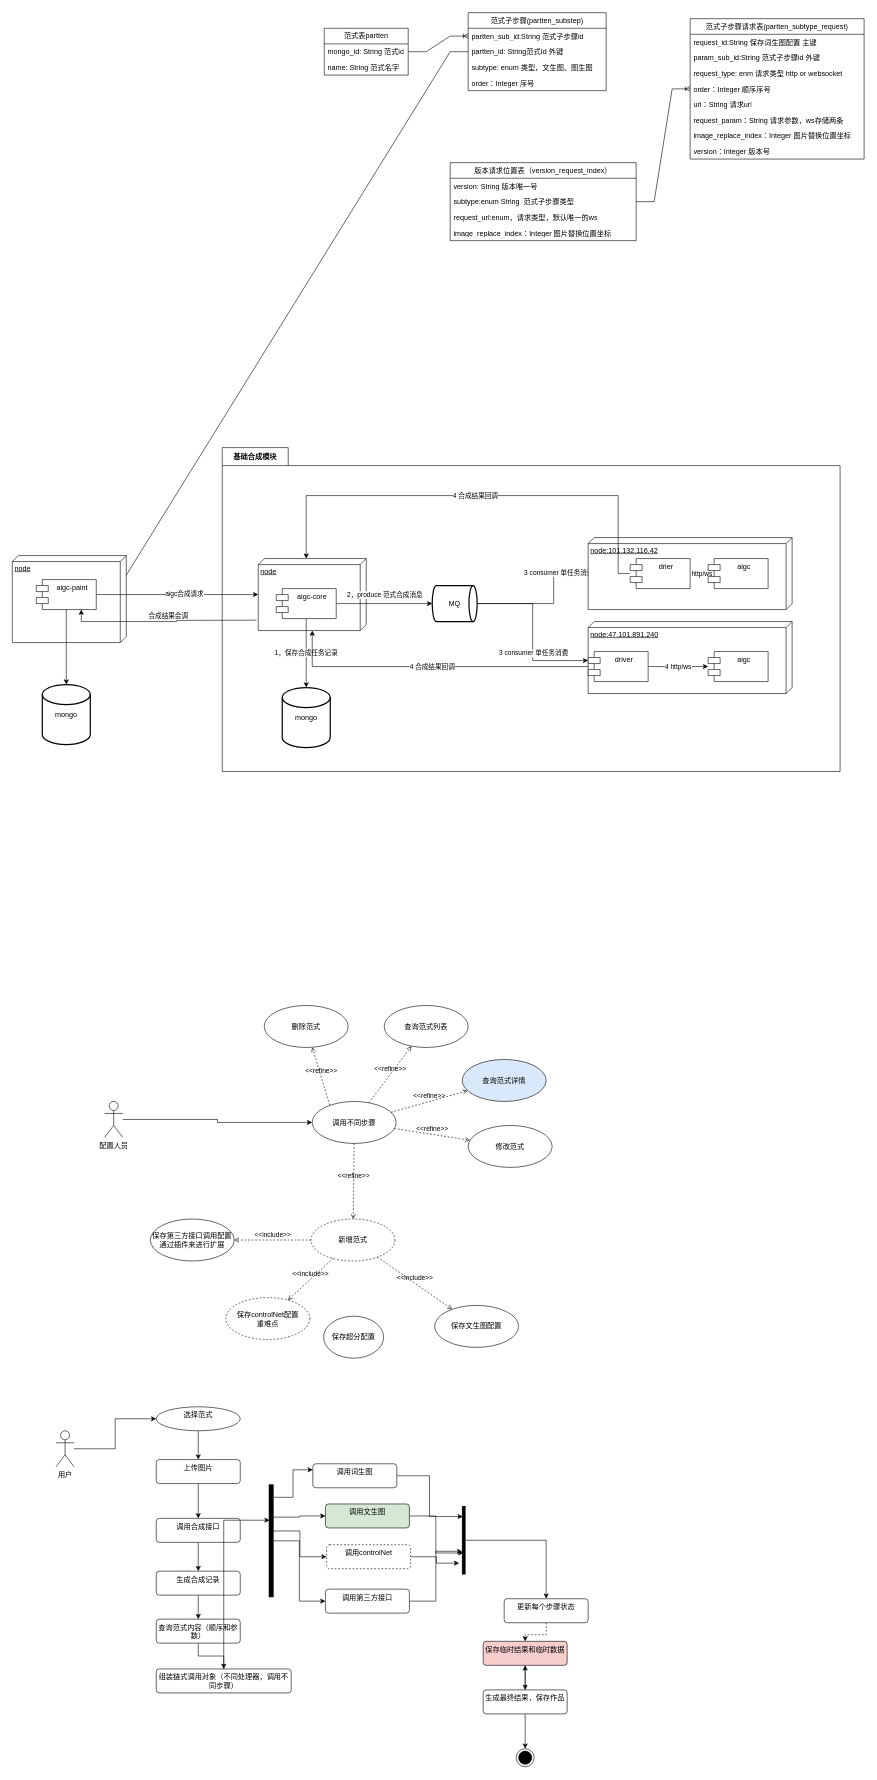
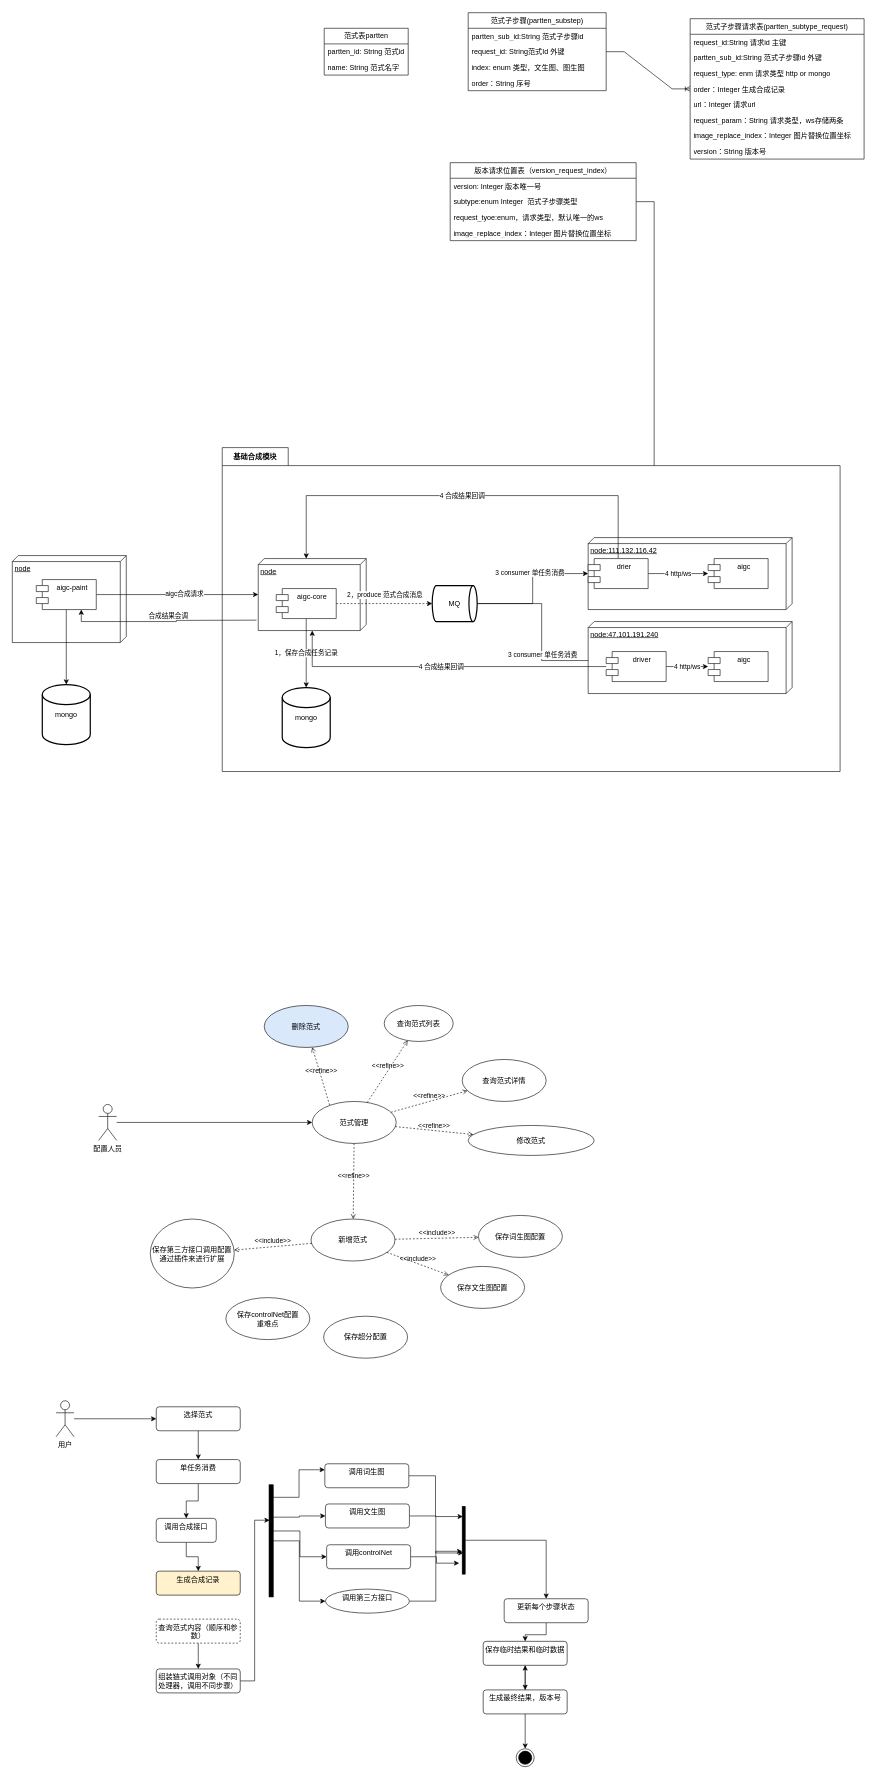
node "request_id:String 保存词生图配置 主键": label "request_id:String 保存词生图配置 主键" -> "request_id:String 请求id 主键"
edge "范式表partten" -> "partten_sub_id:String 范式子步骤id": removed
node "partten_id: String范式Id 外键": label "partten_id: String范式Id 外键" -> "request_id: String范式Id 外键"
node "mongo_id: String 范式id": label "mongo_id: String 范式id" -> "partten_id: String 范式id"
node "param_sub_id:String 范式子步骤id 外键": label "param_sub_id:String 范式子步骤id 外键" -> "partten_sub_id:String 范式子步骤id 外键"
node "subtype: enum 类型，文生图、图生图": label "subtype: enum 类型，文生图、图生图" -> "index: enum 类型，文生图、图生图"
node "request_type: enm 请求类型 http or websocket": label "request_type: enm 请求类型 http or websocket" -> "request_type: enm 请求类型 http or mongo"
node "order：Integer 序号": label "order：Integer 序号" -> "order：String 序号"
node "order：Integer 顺序序号": label "order：Integer 顺序序号" -> "order：Integer 生成合成记录"
node "url：String 请求url": label "url：String 请求url" -> "url：Integer 请求url"
node "request_param：String 请求参数，ws存储两条": label "request_param：String 请求参数，ws存储两条" -> "request_param：String 请求类型，ws存储两条"
edge "版本请求位置表（version_request_index）" -> "范式子步骤请求表(partten_subtype_request)": now "版本请求位置表（version_request_index）" -> "MQ"
node "version：Integer 版本号": label "version：Integer 版本号" -> "version：String 版本号"
node "version: String 版本唯一号": label "version: String 版本唯一号" -> "version: Integer 版本唯一号"
node "subtype:enum String 范式子步骤类型": label "subtype:enum String 范式子步骤类型" -> "subtype:enum Integer 范式子步骤类型"
node "request_url:enum，请求类型，默认唯一的ws": label "request_url:enum，请求类型，默认唯一的ws" -> "request_tyoe:enum，请求类型，默认唯一的ws"
edge "范式子步骤(partten_substep)" -> "aigc-paint": now "范式子步骤(partten_substep)" -> "范式子步骤请求表(partten_subtype_request)"
node "node:101.132.116.42": label "node:101.132.116.42" -> "node:111.132.116.42"
node "drier": moved (660, 573) -> (618, 573)
edge "aigc-core" -> "MQ": style solid -> dashed
node "node:47.101.891.240": label "node:47.101.891.240" -> "node:47.101.191.240"
node "driver": moved (618, 666) -> (636, 666)
node "删除范式": fillcolor #ffffff -> #dae8fc
node "查询范式列表": size 84x42 -> 69x36
node "查询范式详情": fillcolor #dae8fc -> #ffffff
node "配置人员": moved (114, 1119) -> (108, 1122)
node "调用不同步骤": label "调用不同步骤" -> "范式管理"
node "修改范式": size 84x42 -> 126x30
node "保存词生图配置": added
edge "新增范式" -> "保存词生图配置": added, label "<<include>>"
node "保存第三方接口调用配置 通过插件来进行扩展": size 84x42 -> 84x69
node "新增范式": style dashed -> solid
edge "新增范式" -> "保存controlNet配置 重难点": removed, label "<<include>>"
node "保存controlNet配置 重难点": style dashed -> solid
node "保存文生图配置": moved (477, 1326) -> (483, 1287)
node "保存超分配置": size 60x42 -> 84x42
node "选择范式": shape ellipse -> rounded rectangle
node "用户": moved (65, 1449) -> (65, 1419)
node "上传图片": label "上传图片" -> "单任务消费"
node "调用词生图": moved (355, 1476) -> (367, 1476)
node "调用文生图": fillcolor #d5e8d4 -> #ffffff
node "调用合成接口": size 84x24 -> 60x24
node "调用controlNet": style dashed -> solid
node "生成合成记录": fillcolor #ffffff -> #fff2cc
node "调用第三方接口": shape rounded rectangle -> ellipse
edge "生成合成记录" -> "查询范式内容（顺序和参数）": removed
node "查询范式内容（顺序和参数）": style solid -> dashed
edge "更新每个步骤状态" -> "保存临时结果和临时数据": style dashed -> solid
node "保存临时结果和临时数据": fillcolor #f8cecc -> #ffffff
node "组装链式调用对象（不同处理器，调用不同步骤）": size 135x24 -> 84x24
node "生成最终结果，保存作品": label "生成最终结果，保存作品" -> "生成最终结果，版本号"
